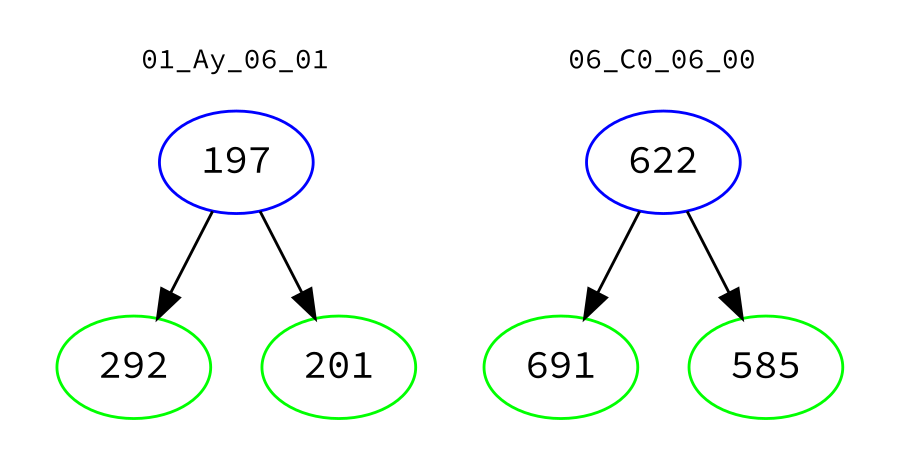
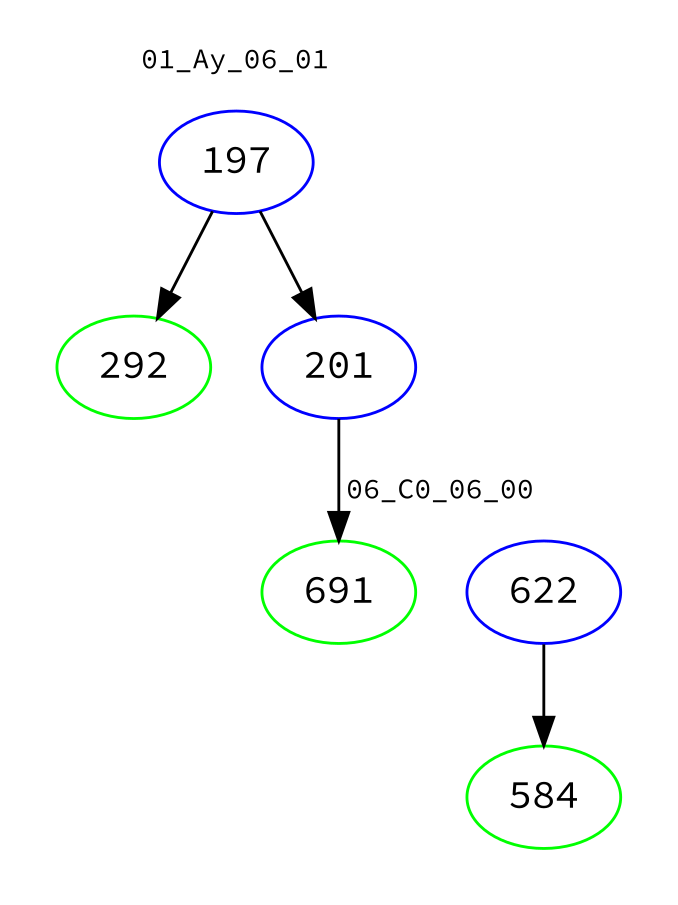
edge "622" -> "691": now "201" -> "691"
node "201": color green -> blue
node "585": label "585" -> "584"
